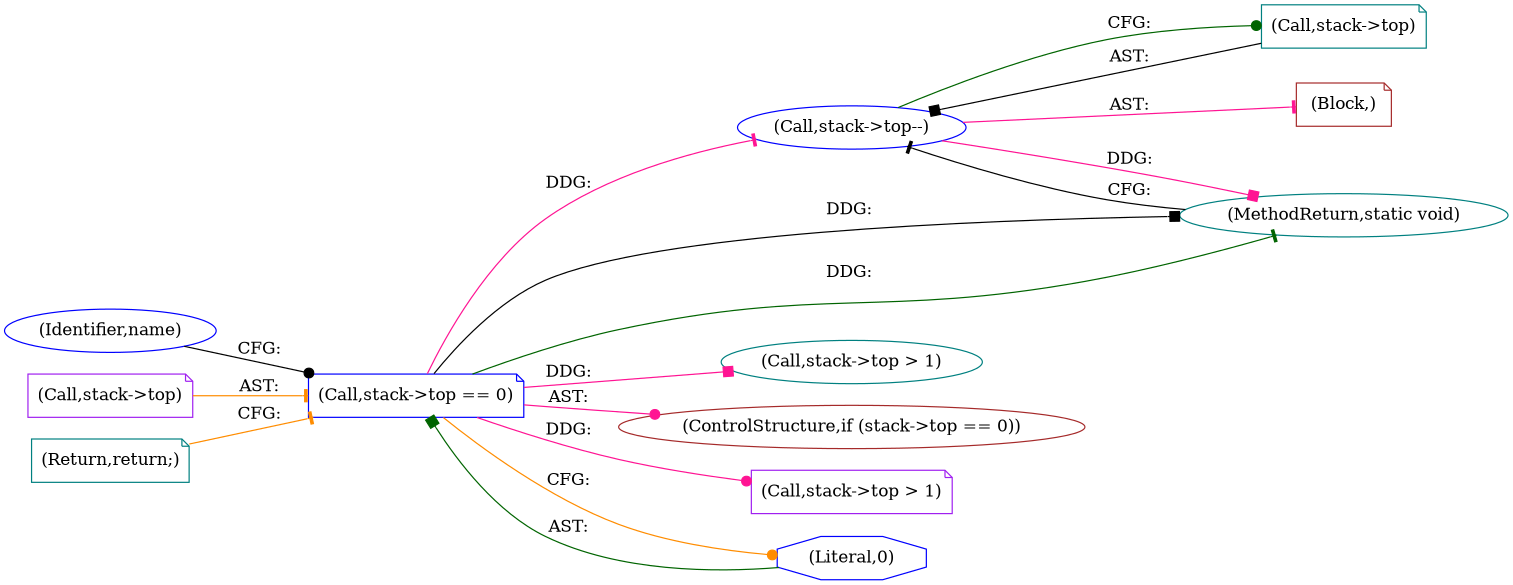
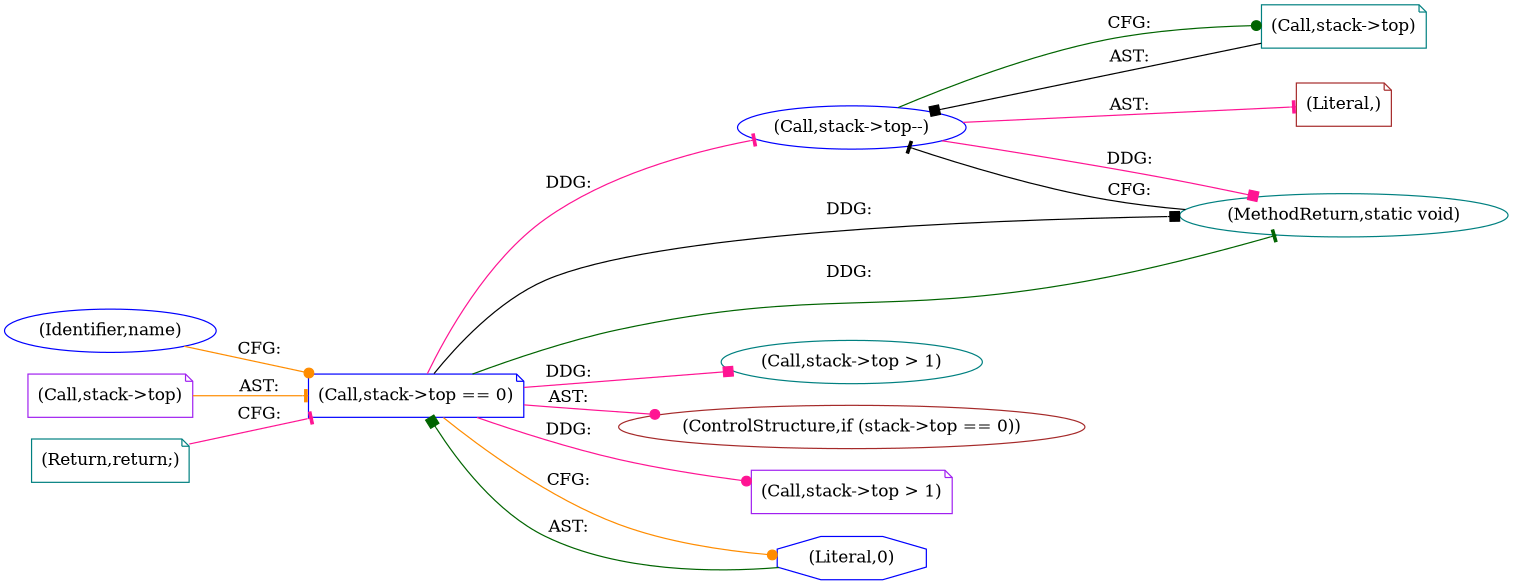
node "(Block,)": label "(Block,)" -> "(Literal,)"
edge "(Identifier,name)" -> "(Call,stack->top == 0)": color black -> darkorange
edge "(Return,return;)" -> "(Call,stack->top == 0)": color darkorange -> deeppink
